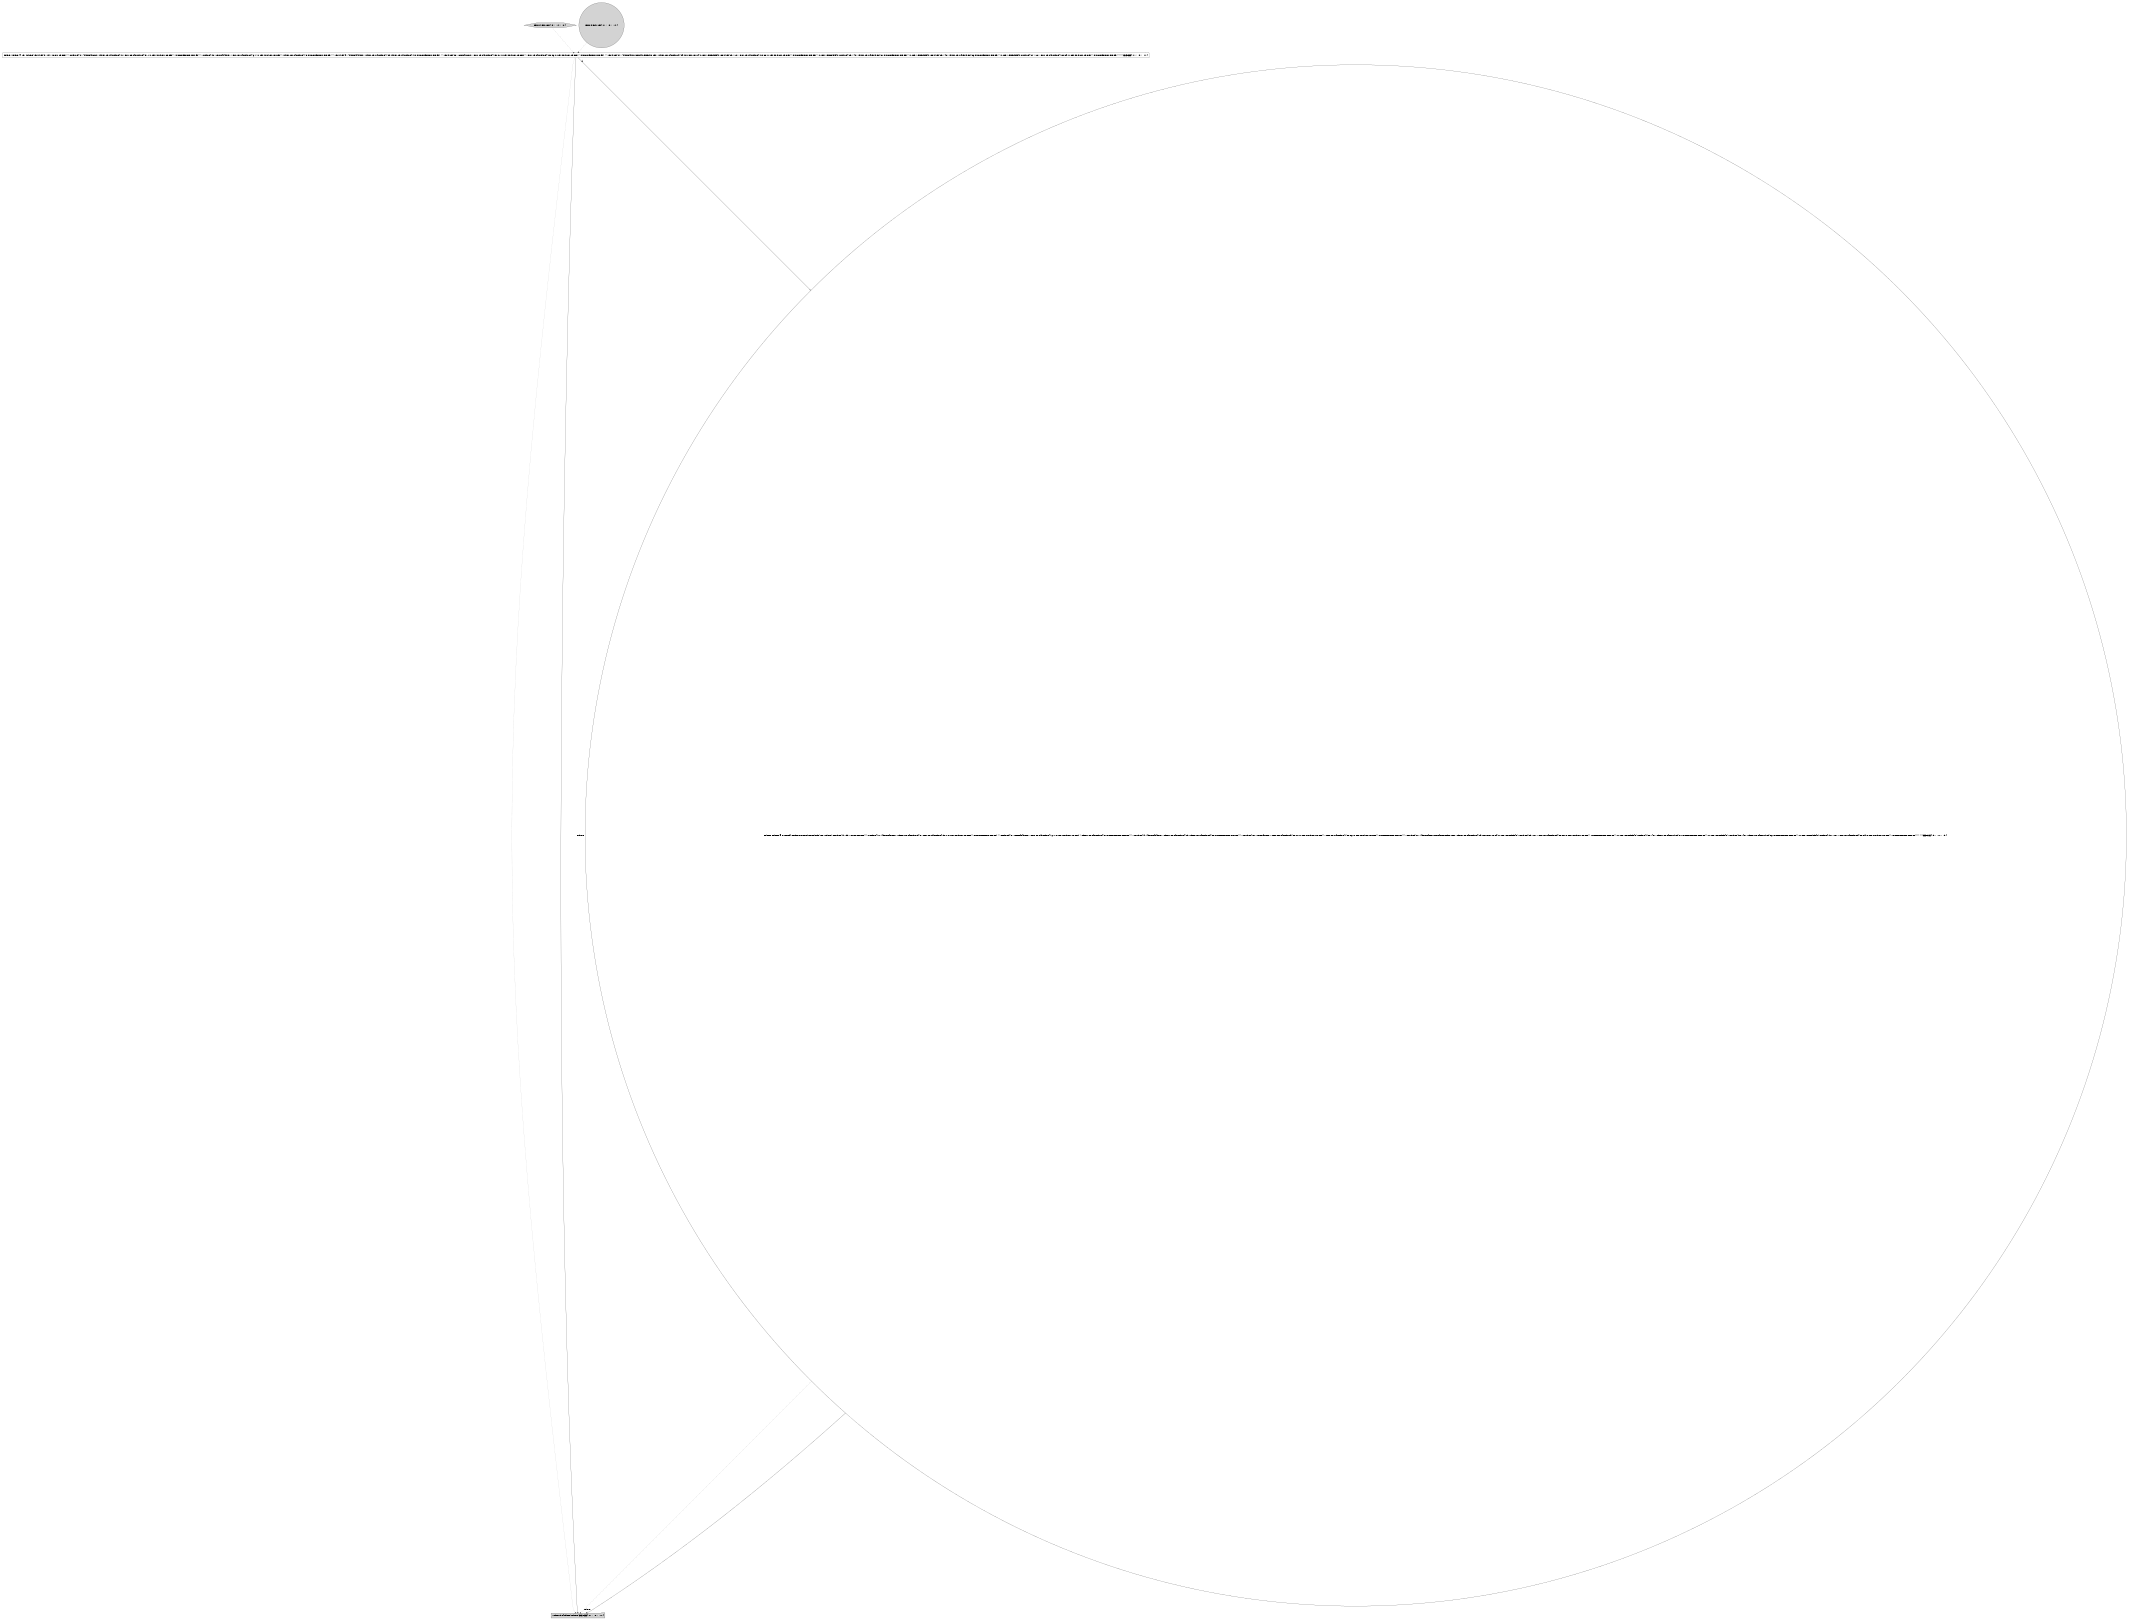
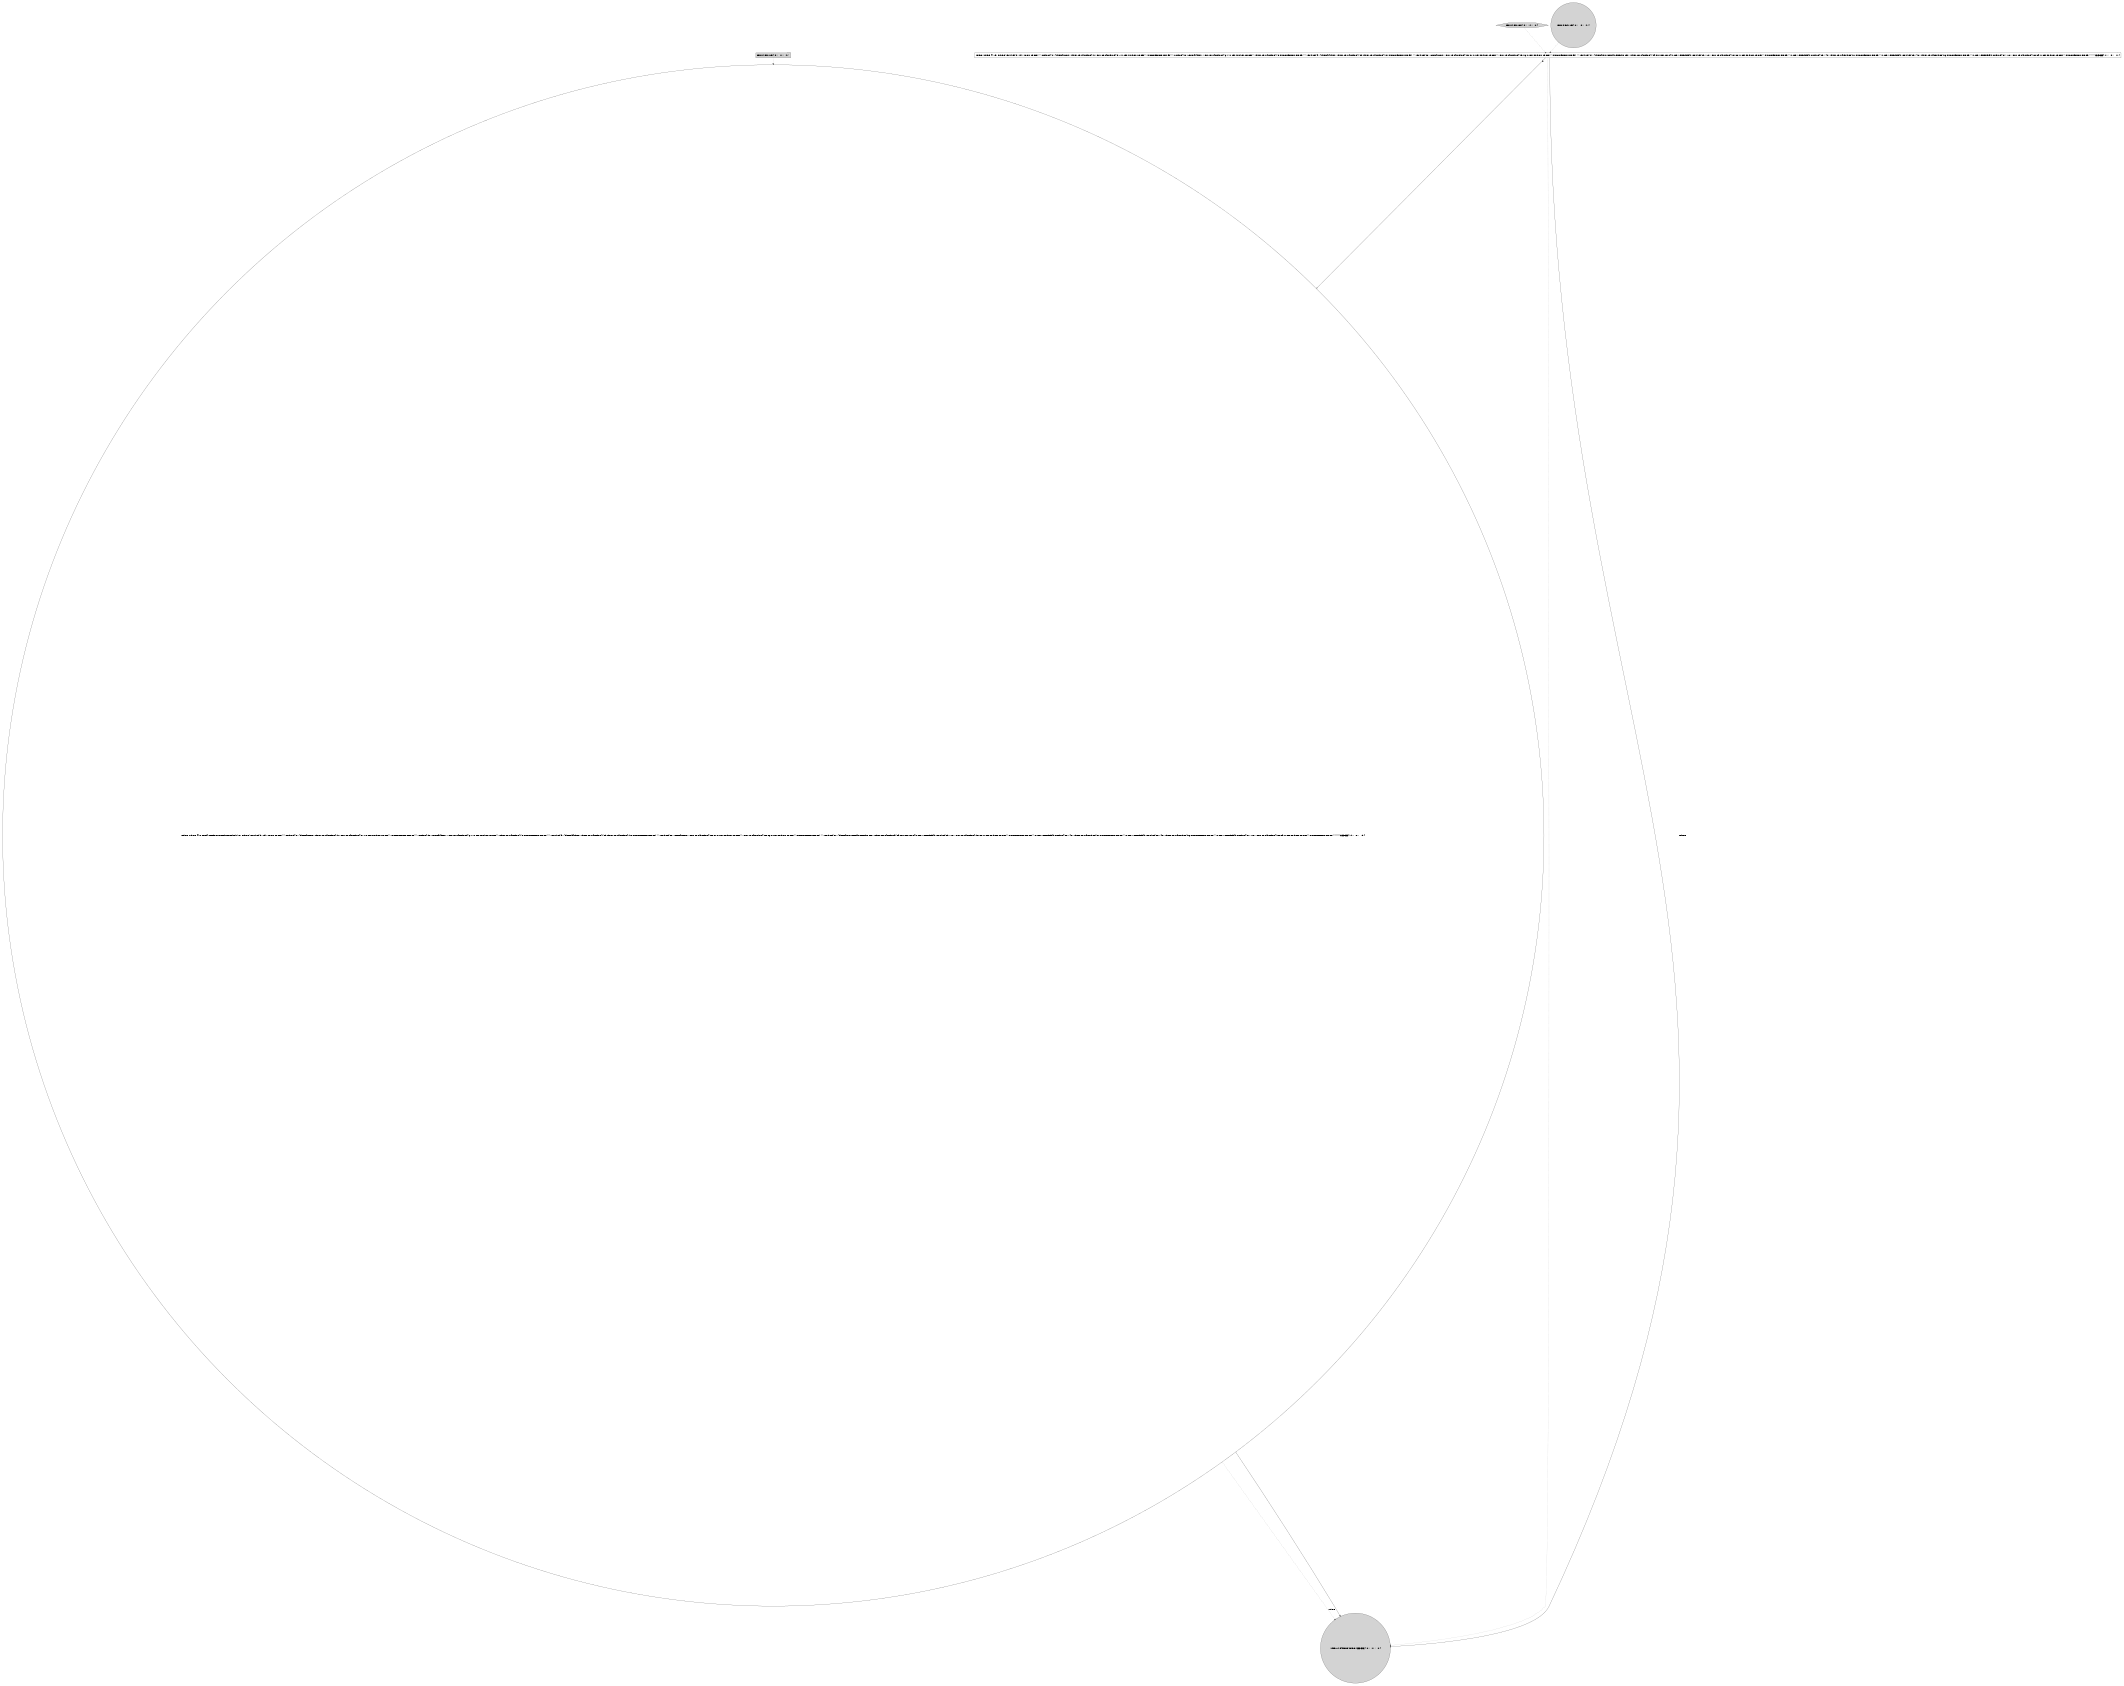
node "testMixedTypes['0', '1', '0']": added
node "writeAndValidate(schema)@@@4@@@['1', '1', '1']": shape folder -> circle
